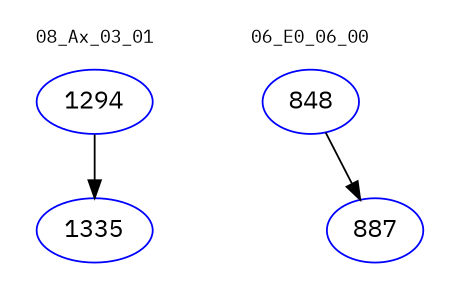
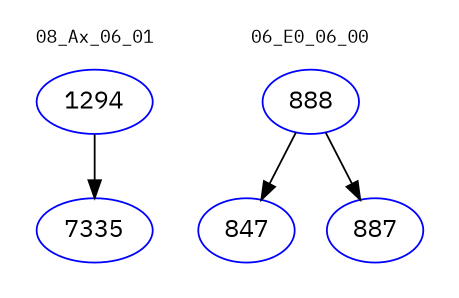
cluster "08_Ax_03_01": label "08_Ax_03_01" -> "08_Ax_06_01"
node "848": label "848" -> "888"
node "1335": label "1335" -> "7335"
node "847": added
